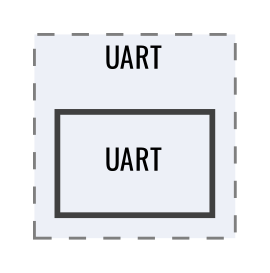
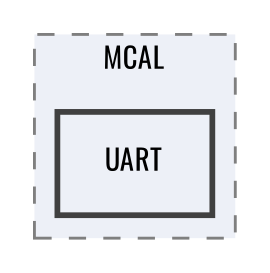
cluster "UART": label "UART" -> "MCAL"
